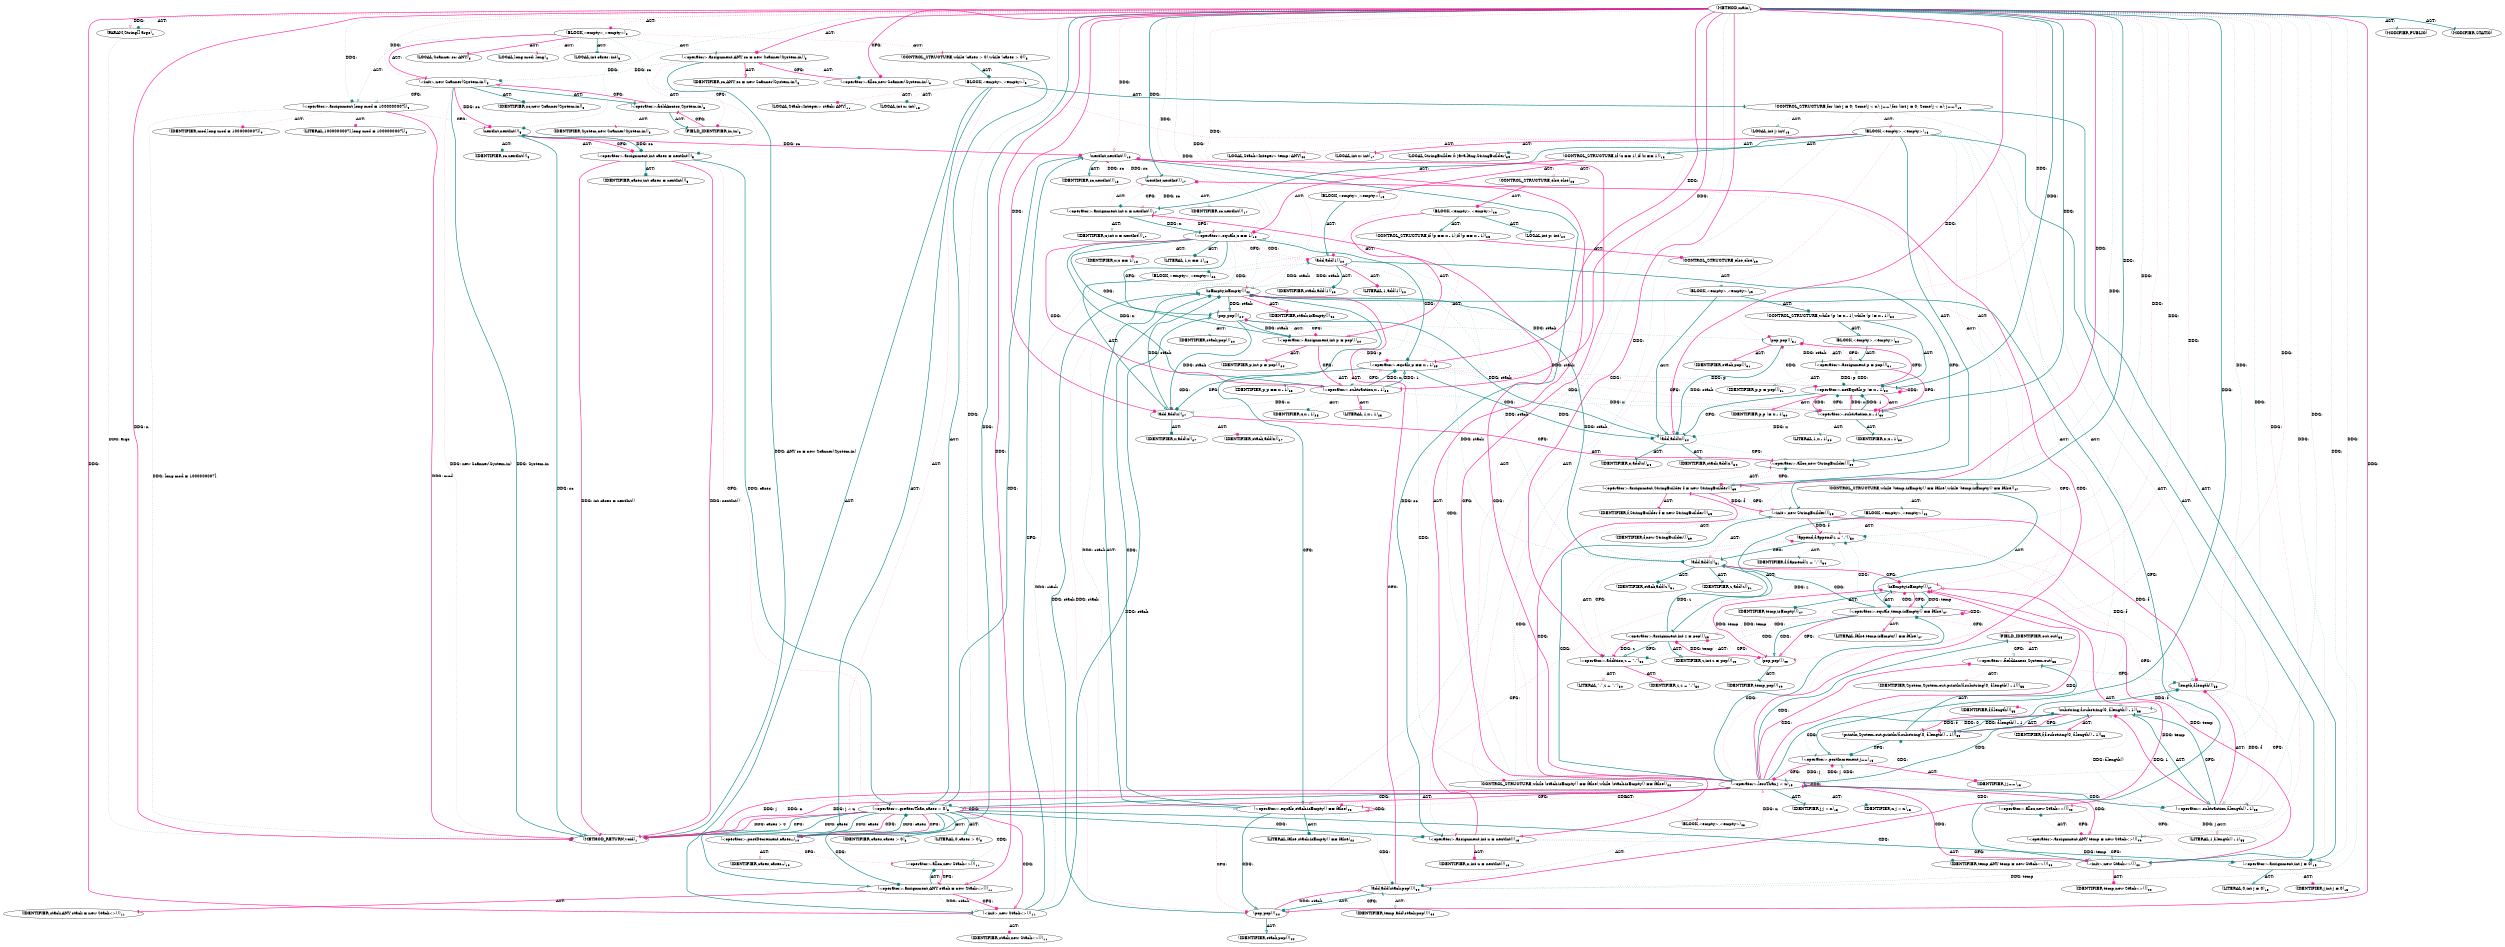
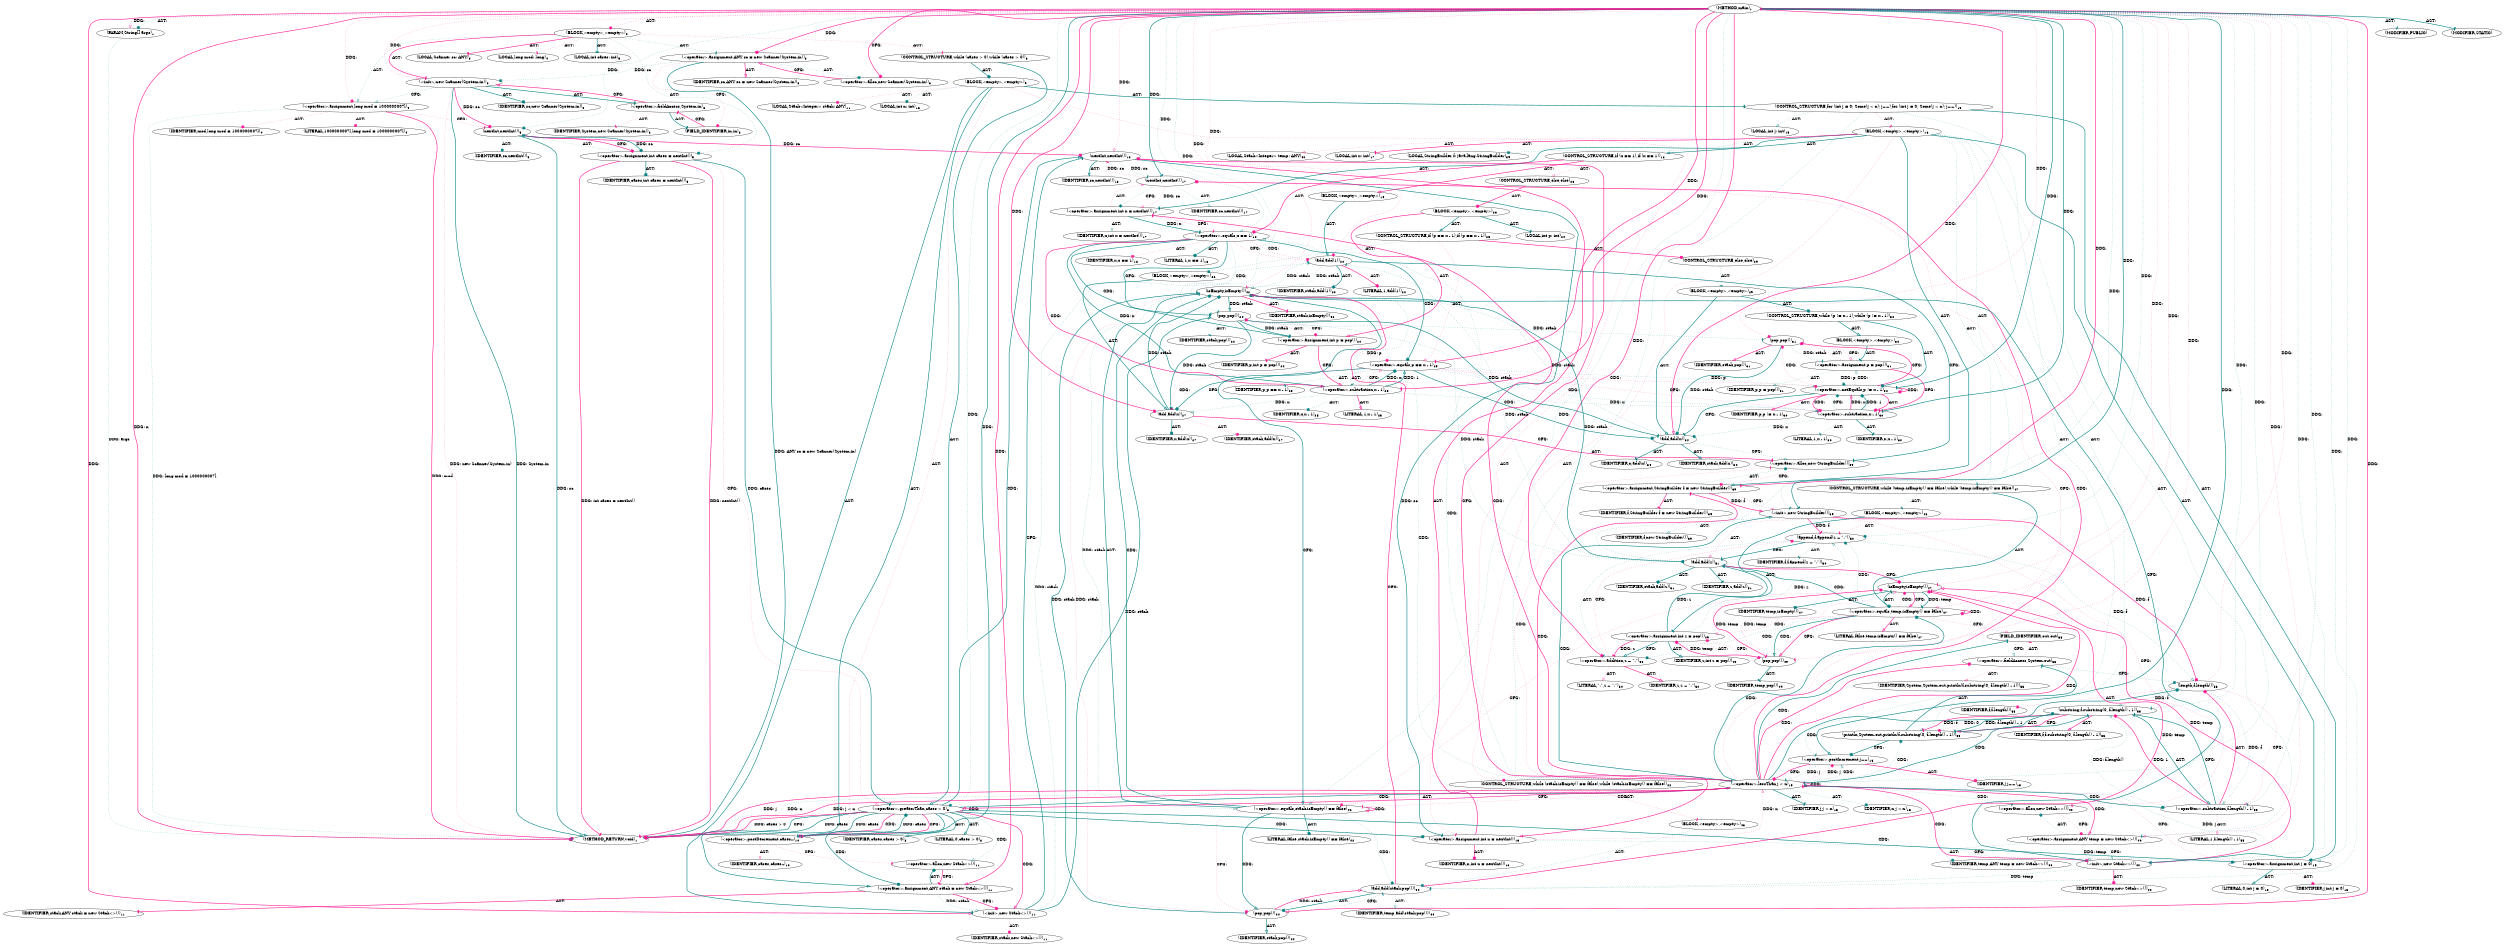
edge "(METHOD,main)" -> "(<operator>.assignment,long mod = 1000000007l)": color teal -> deeppink
edge "(METHOD,main)" -> "(<operator>.assignment,ANY sc = new Scanner(System.in))": label "AST: " -> "DDG: "
